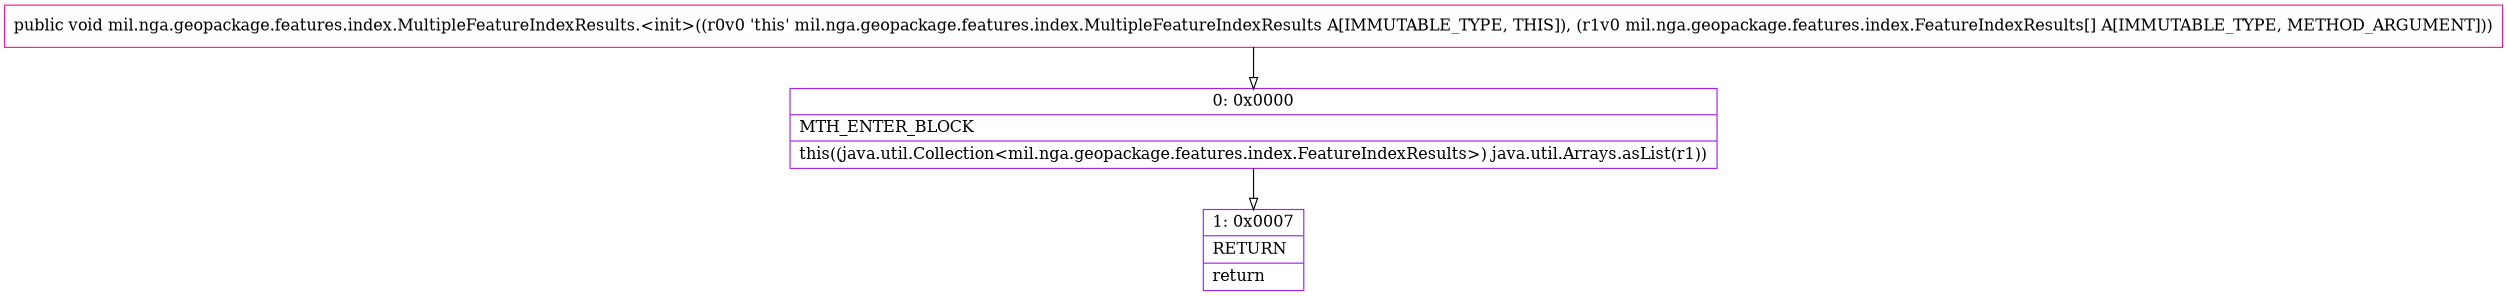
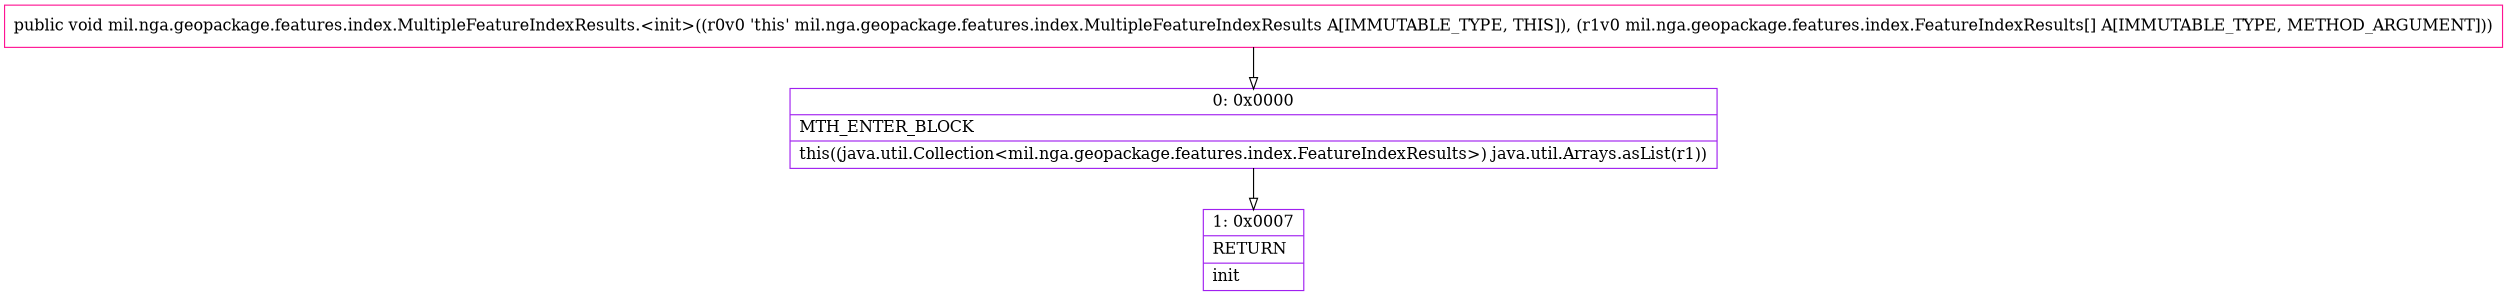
node "1: 0x0007": text "return" -> "init"
